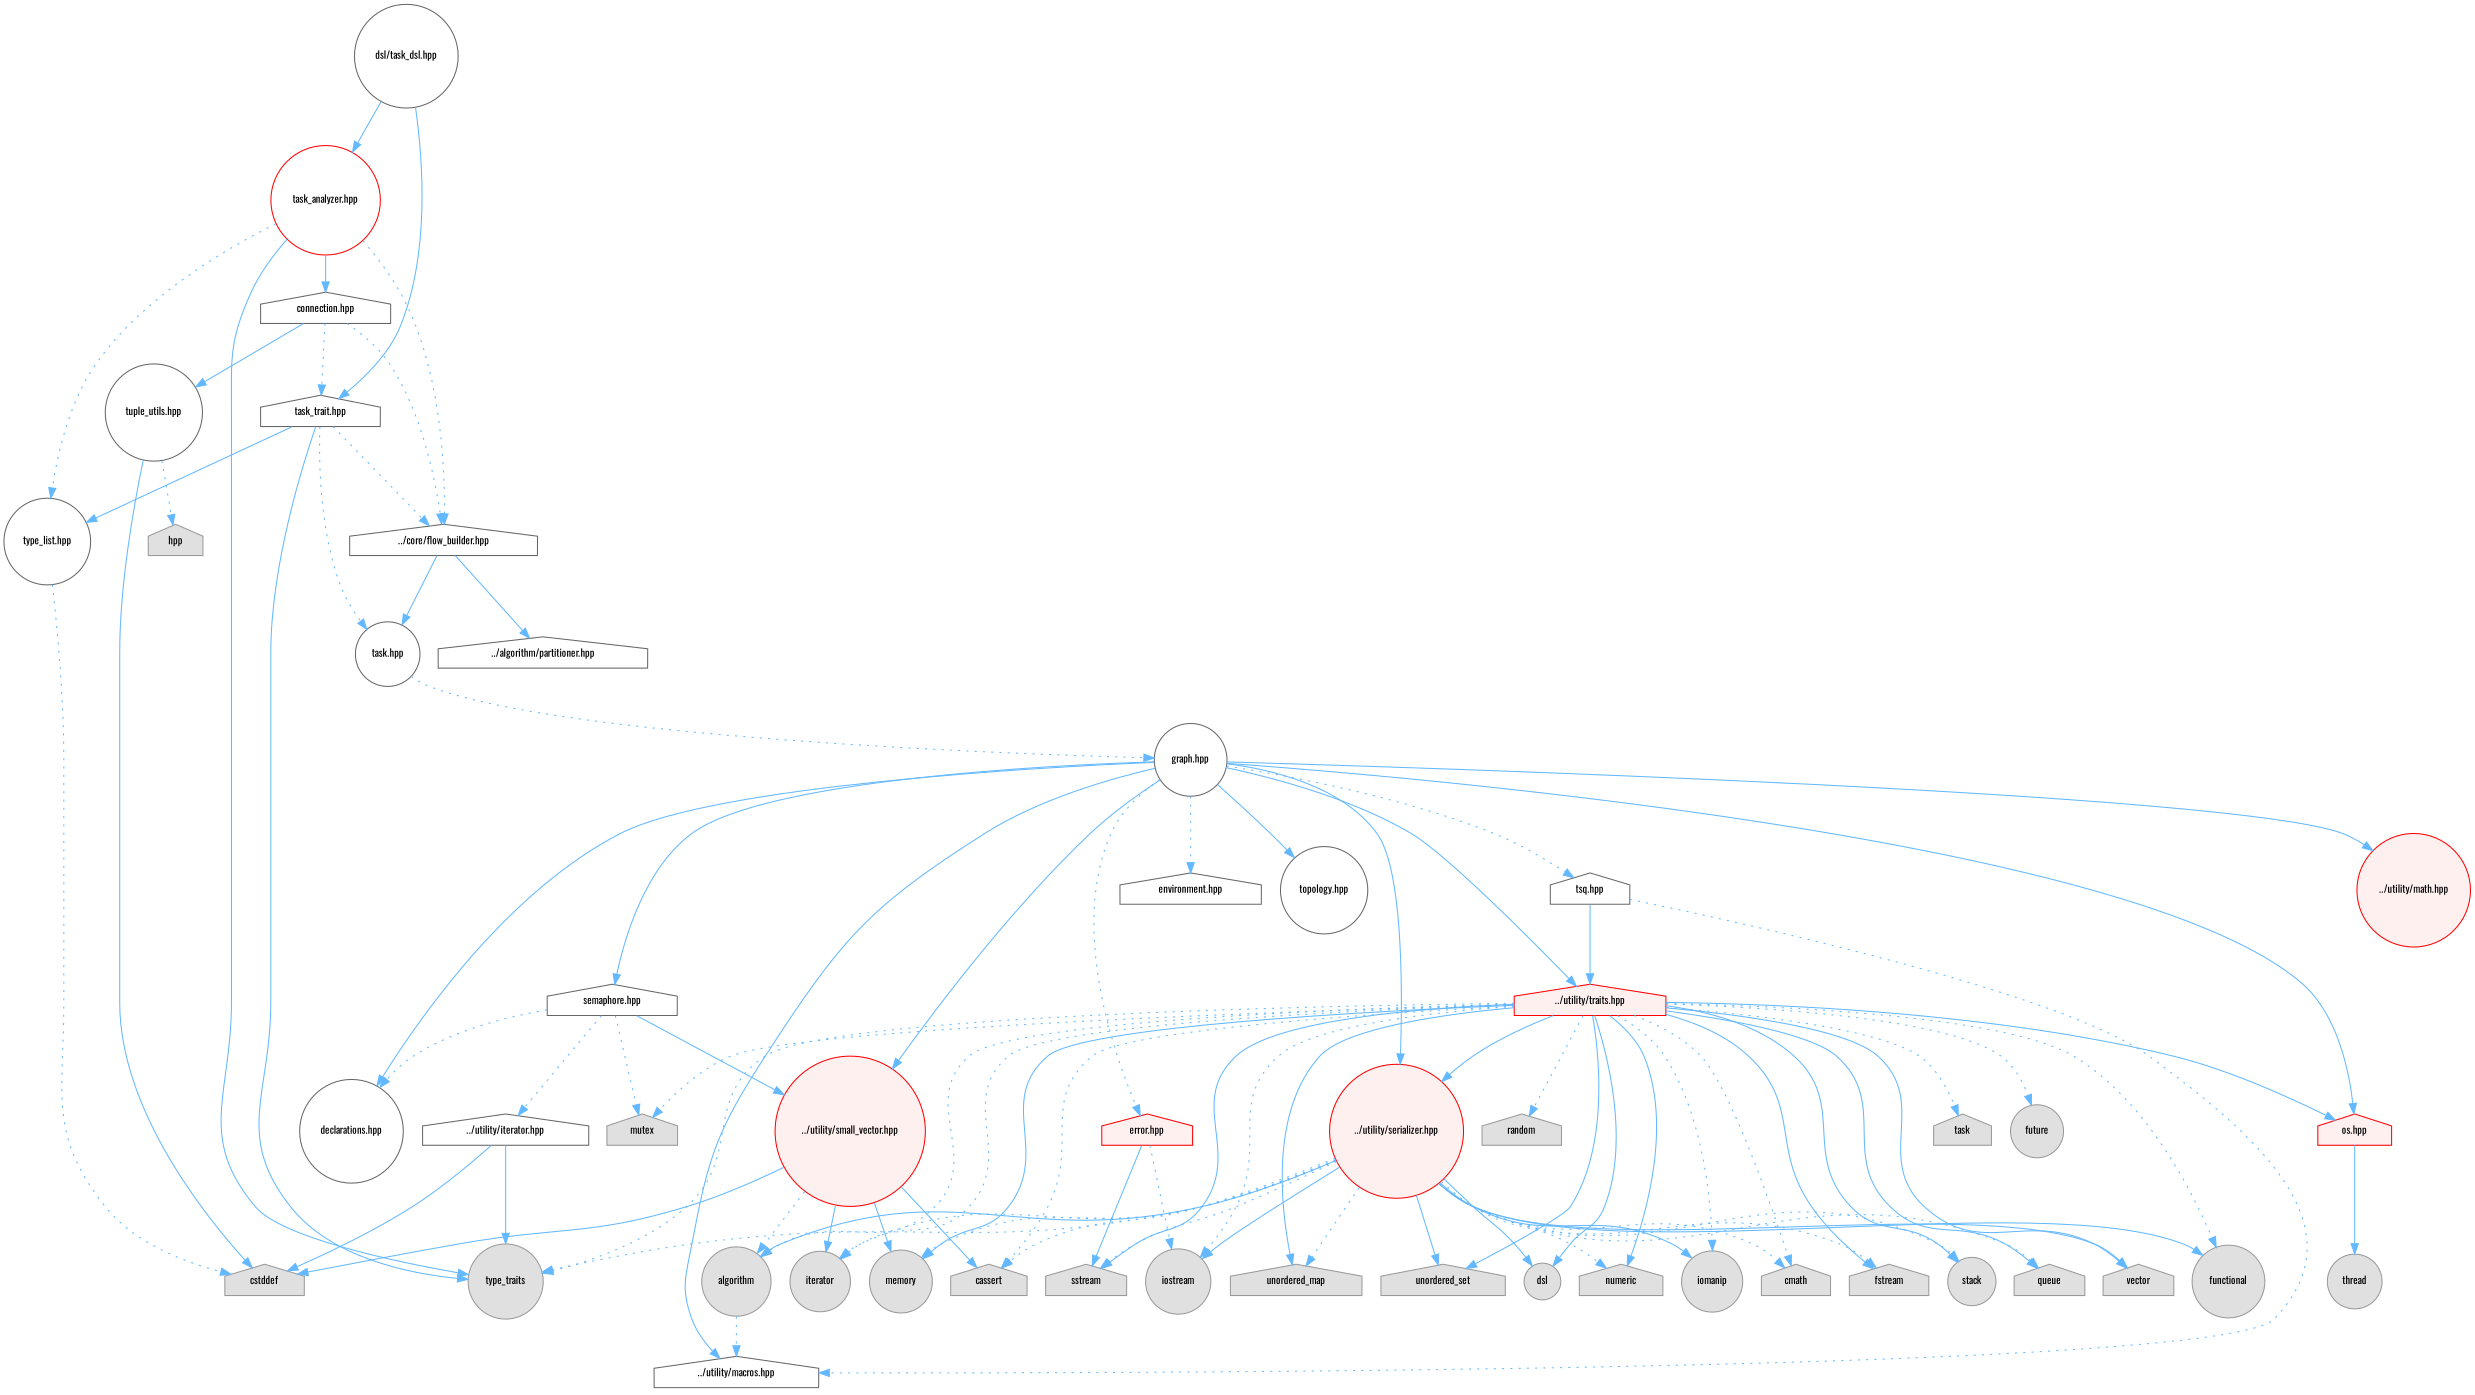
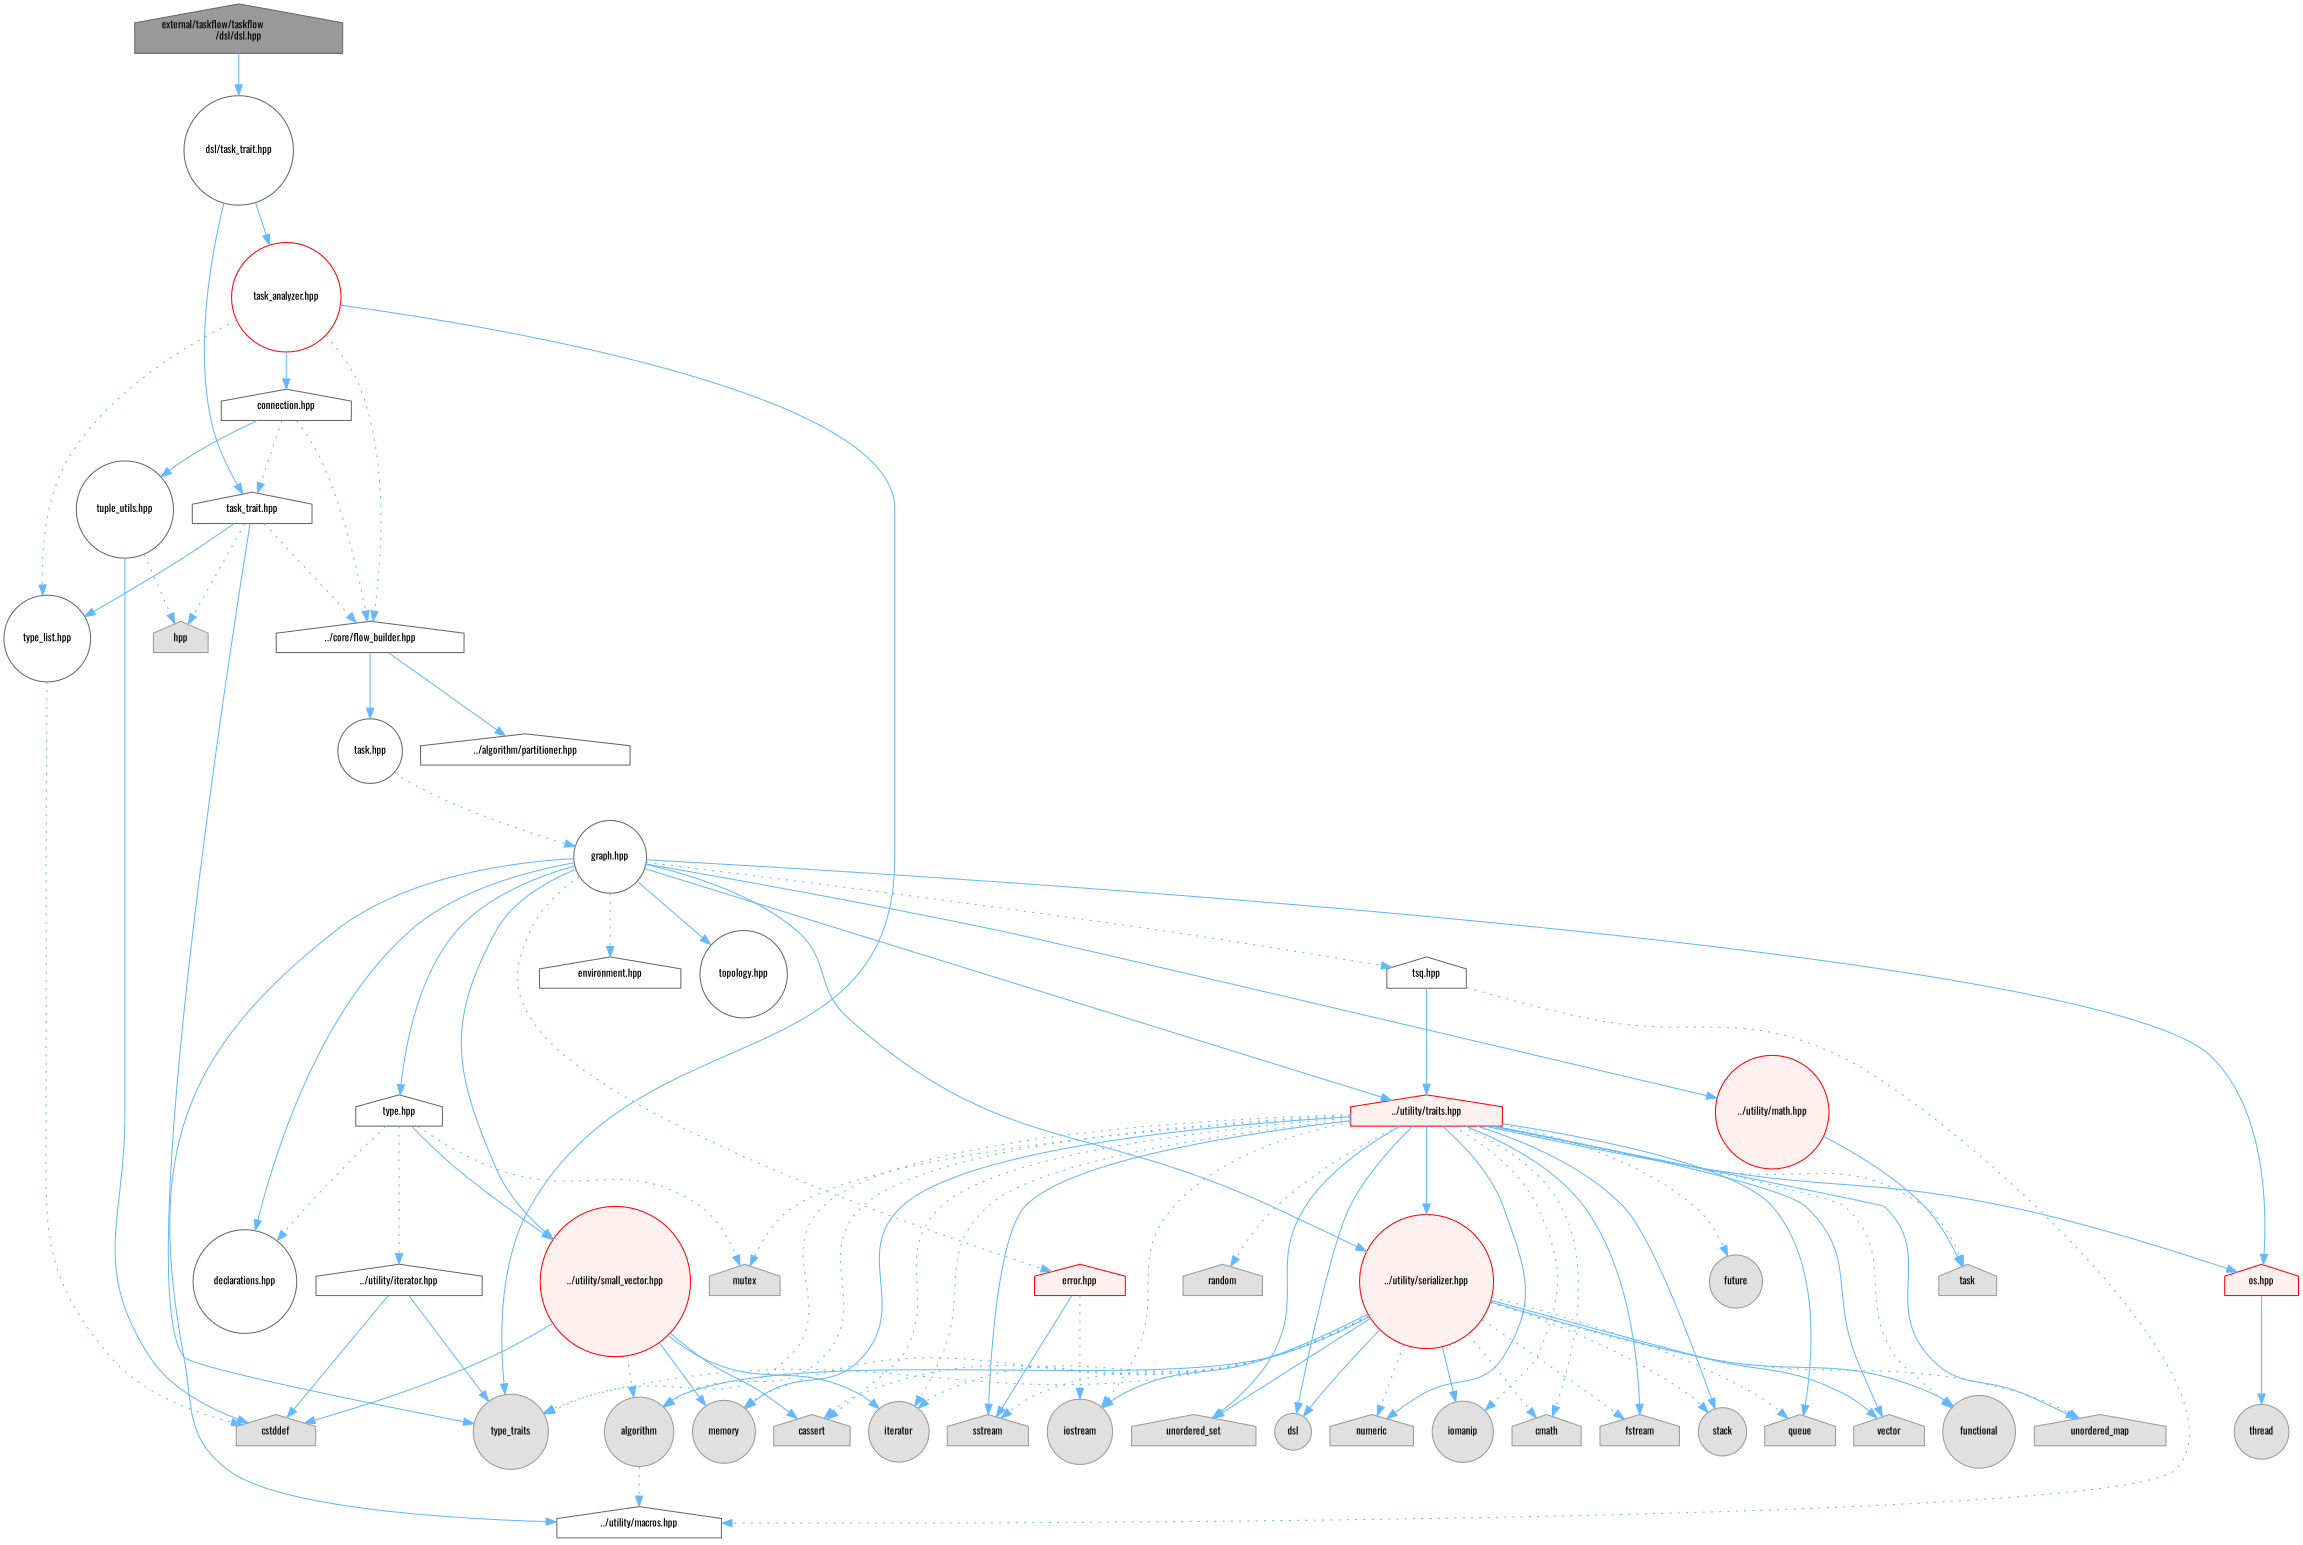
node "external/taskflow/taskflow /dsl/dsl.hpp": added
node "dsl/task_dsl.hpp": label "dsl/task_dsl.hpp" -> "dsl/task_trait.hpp"
edge "task_trait.hpp" -> "task.hpp": now "task_trait.hpp" -> "hpp"
node "semaphore.hpp": label "semaphore.hpp" -> "type.hpp"
edge "../utility/math.hpp" -> "task": added
